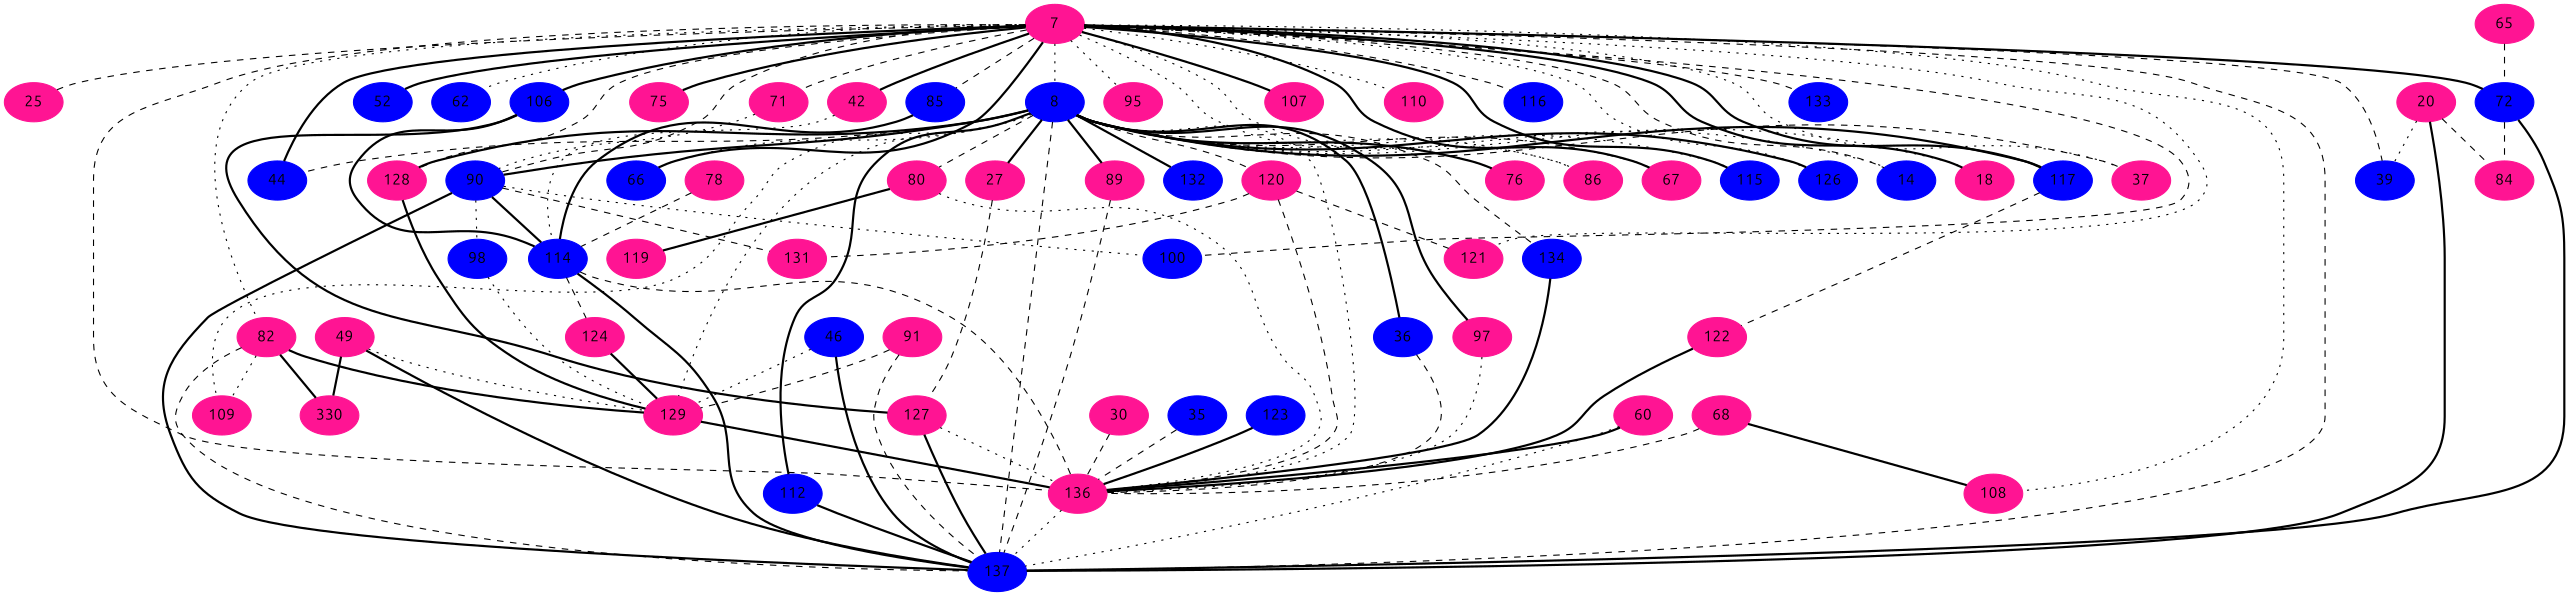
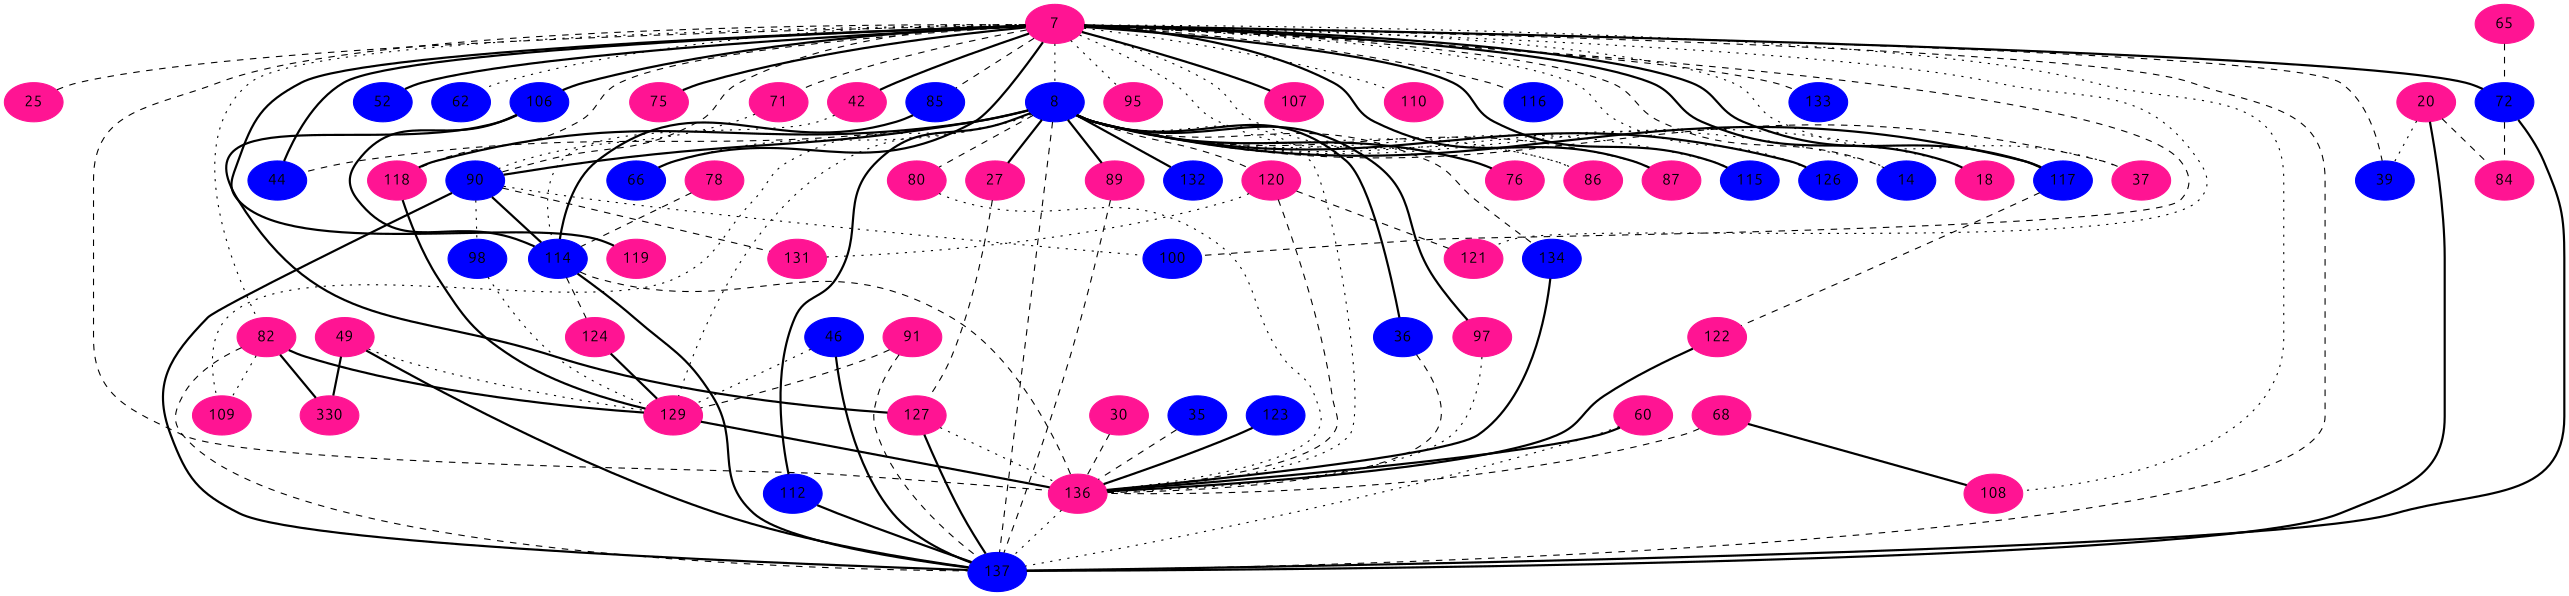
node "128": label "128" -> "118"
node "67": label "67" -> "87"
edge "80" -- "119": now "7" -- "119"
edge "120" -- "131": style dashed -> dotted
